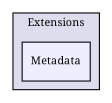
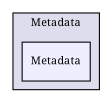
cluster "Extensions": label "Extensions" -> "Metadata"
